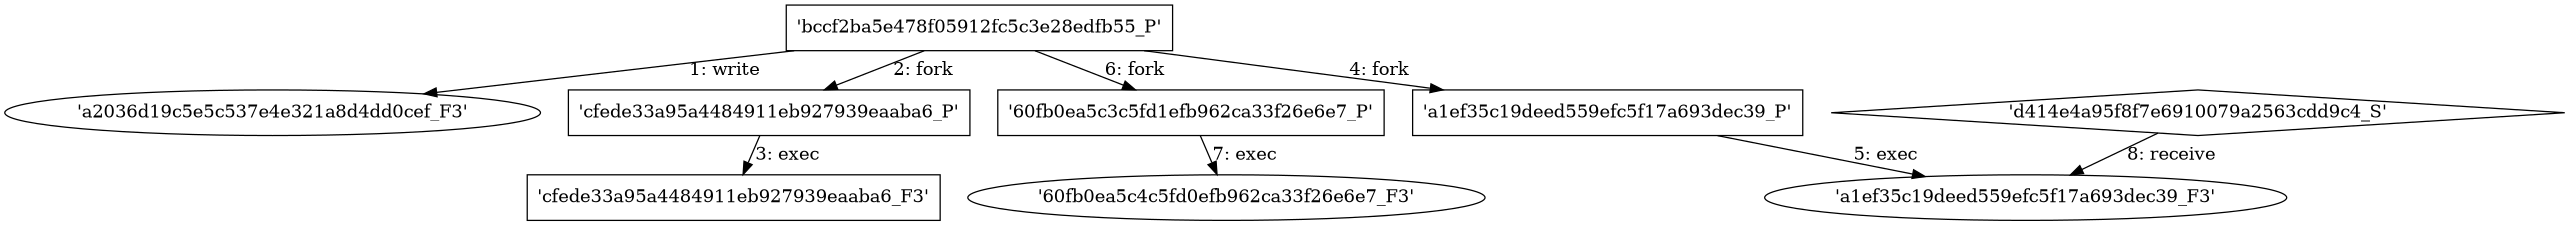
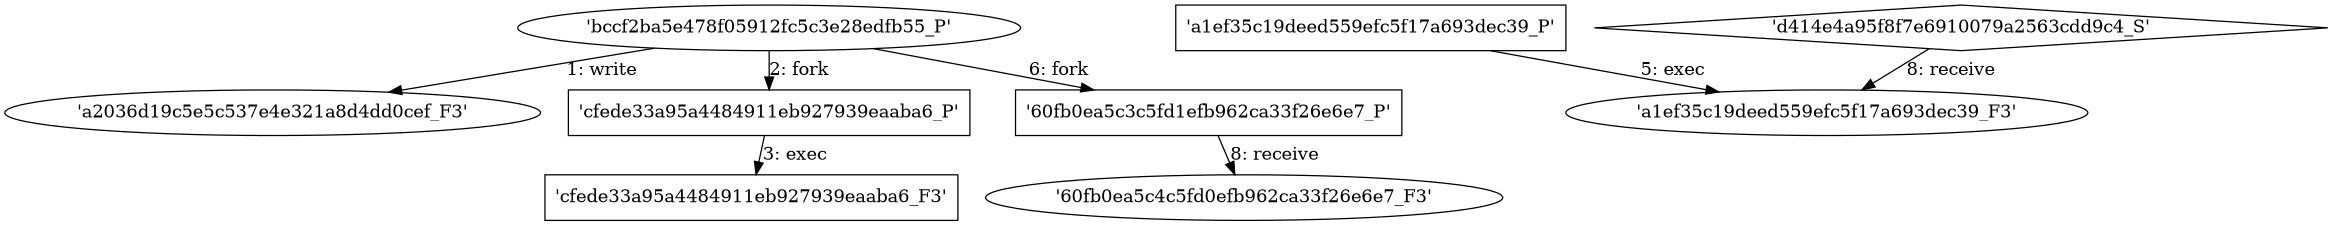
node "'bccf2ba5e478f05912fc5c3e28edfb55_P'": shape box -> ellipse
edge "'bccf2ba5e478f05912fc5c3e28edfb55_P'" -> "'a1ef35c19deed559efc5f17a693dec39_P'": removed, label "4: fork"
edge "'60fb0ea5c3c5fd1efb962ca33f26e6e7_P'" -> "'60fb0ea5c4c5fd0efb962ca33f26e6e7_F3'": label "7: exec" -> "8: receive"
